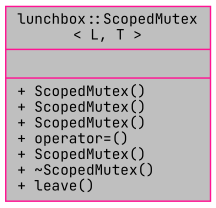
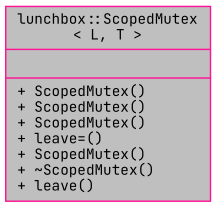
node "lunchbox::ScopedMutex": text "+ operator=()" -> "+ leave=()"
